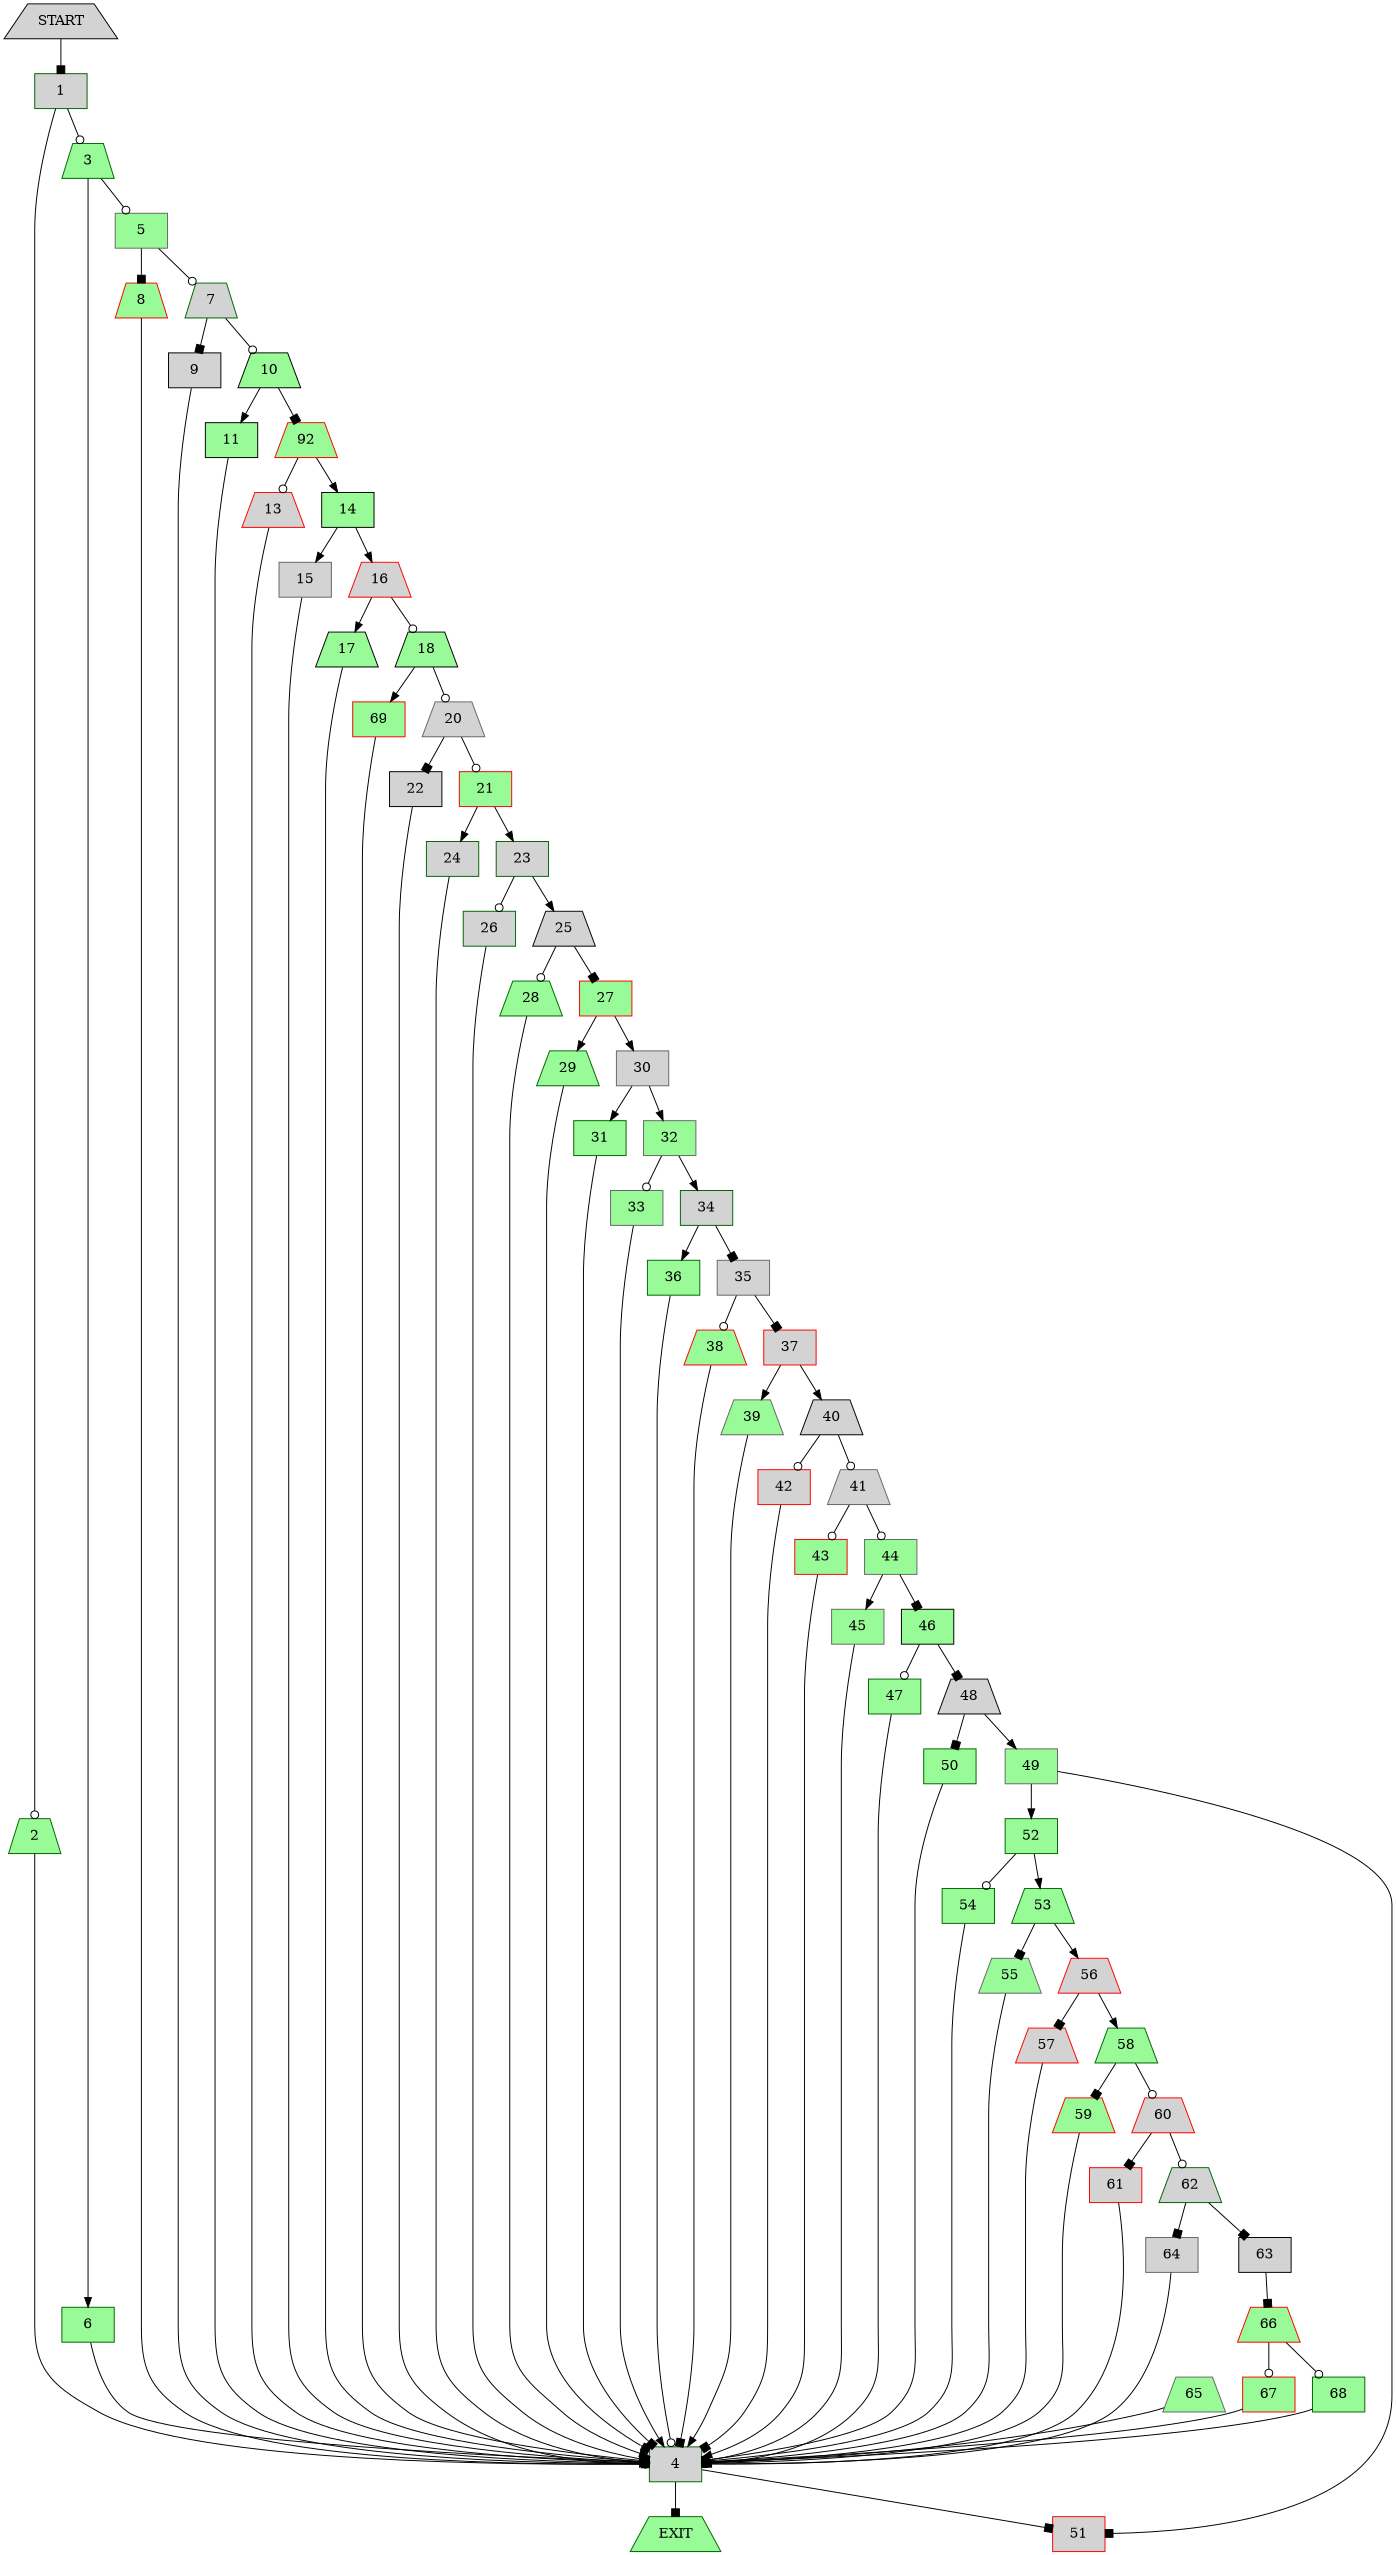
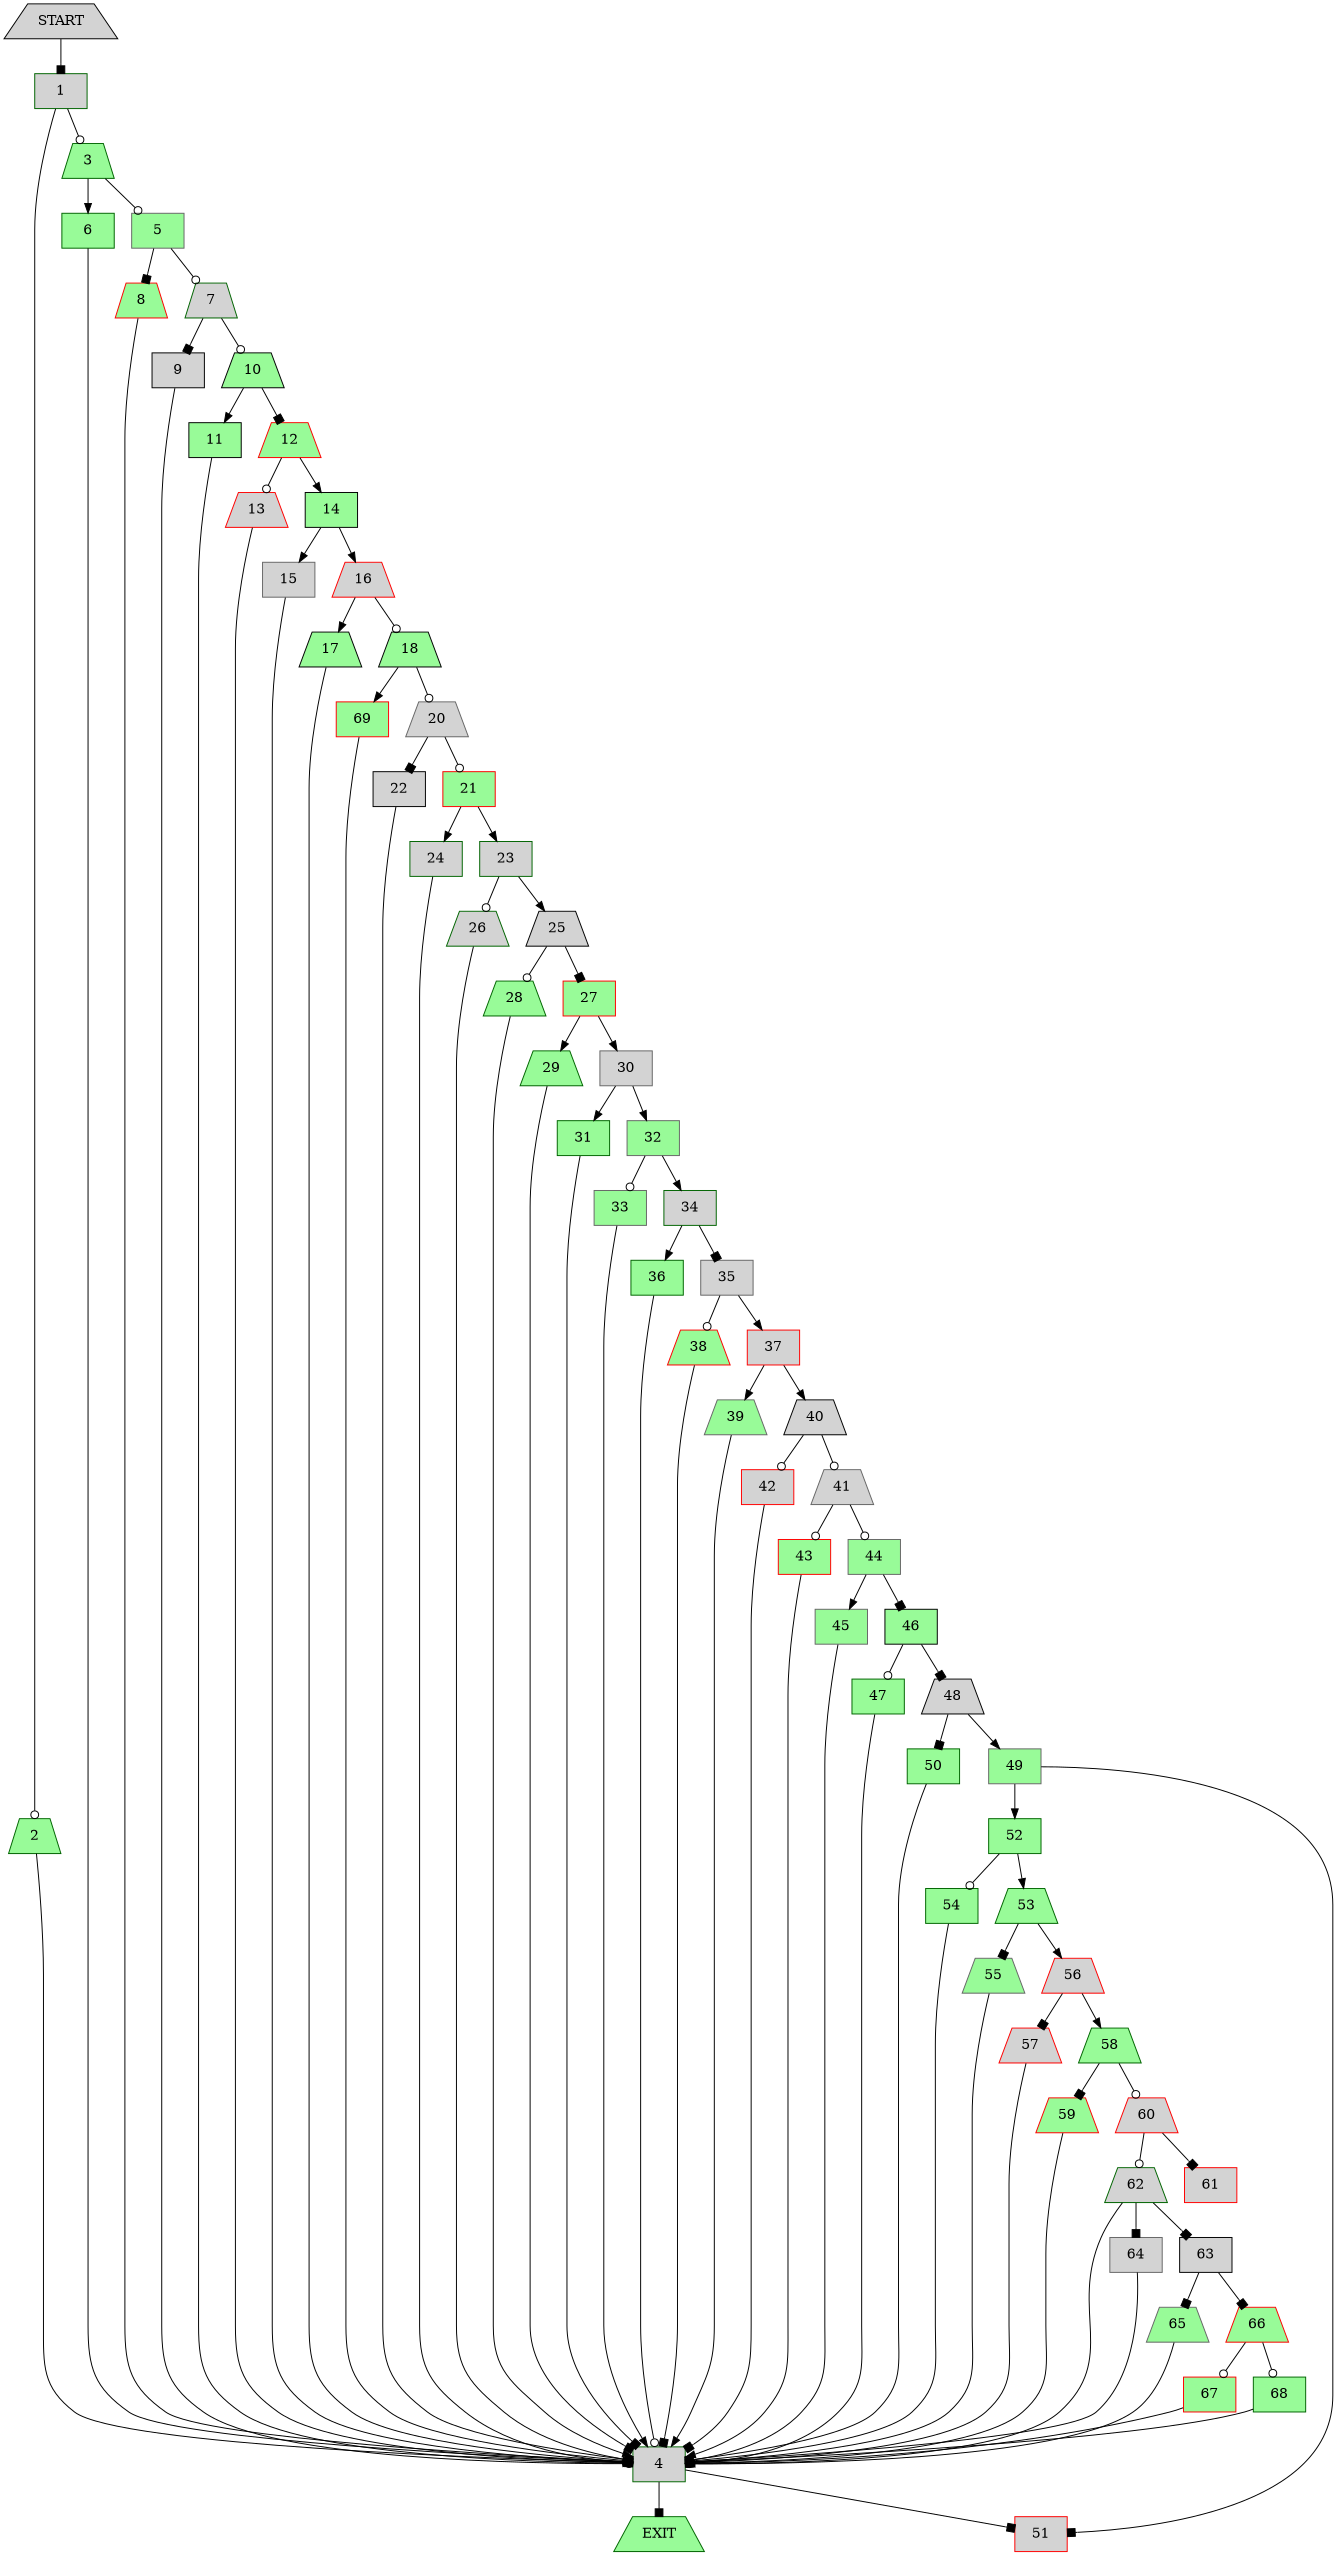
node "92": label "92" -> "12"
node "26": shape box -> trapezium
edge "35" -> "37": arrowhead box -> normal
edge "63" -> "65": added
edge "61" -> "4": now "62" -> "4"
